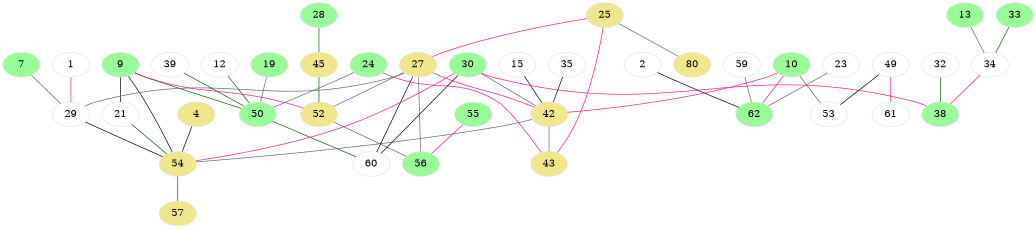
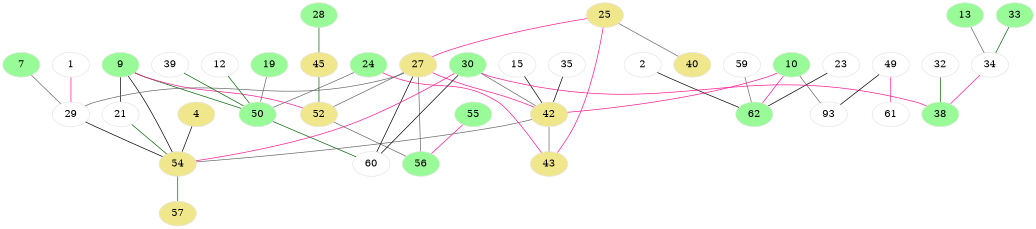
node "80": label "80" -> "40"
edge "23" -- "62": color gray40 -> black
node "53": label "53" -> "93"
